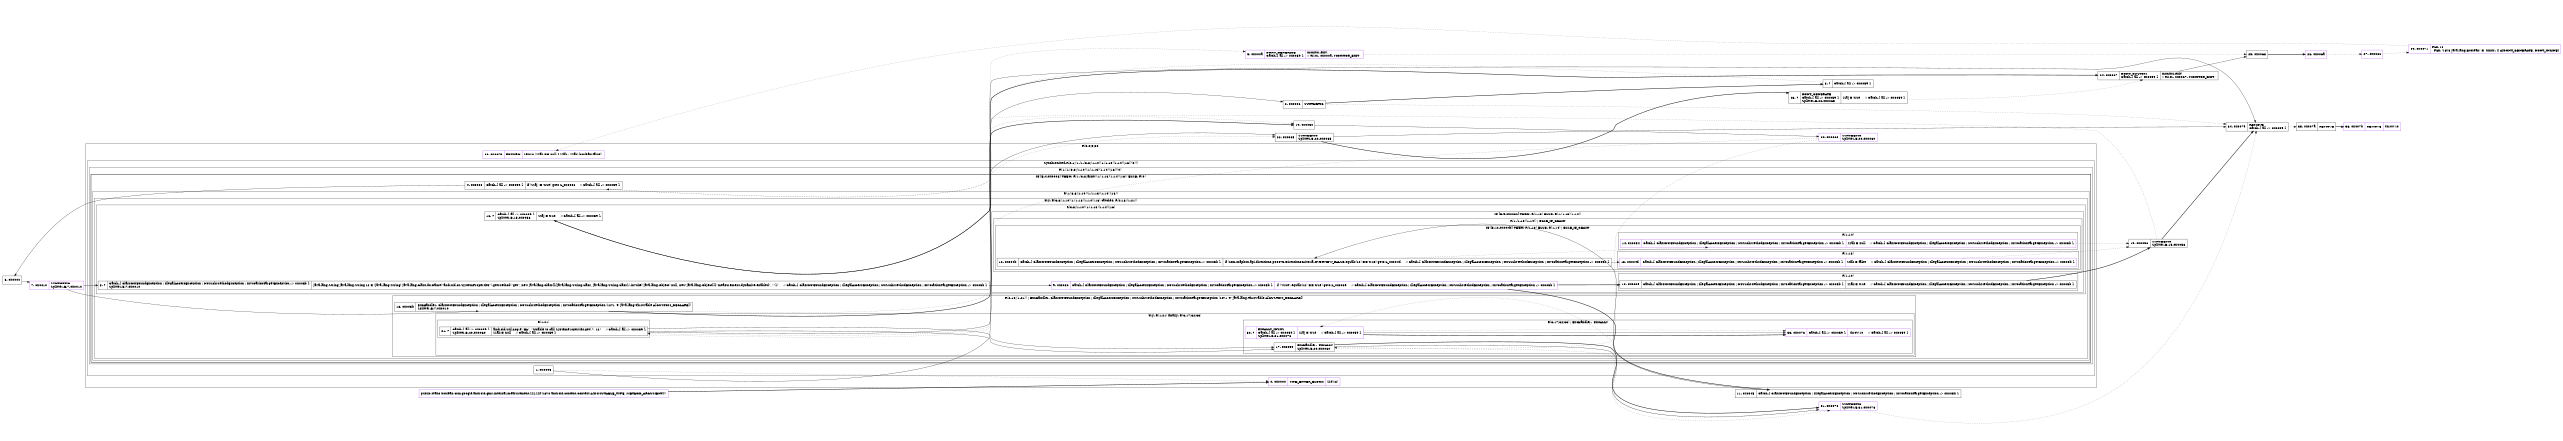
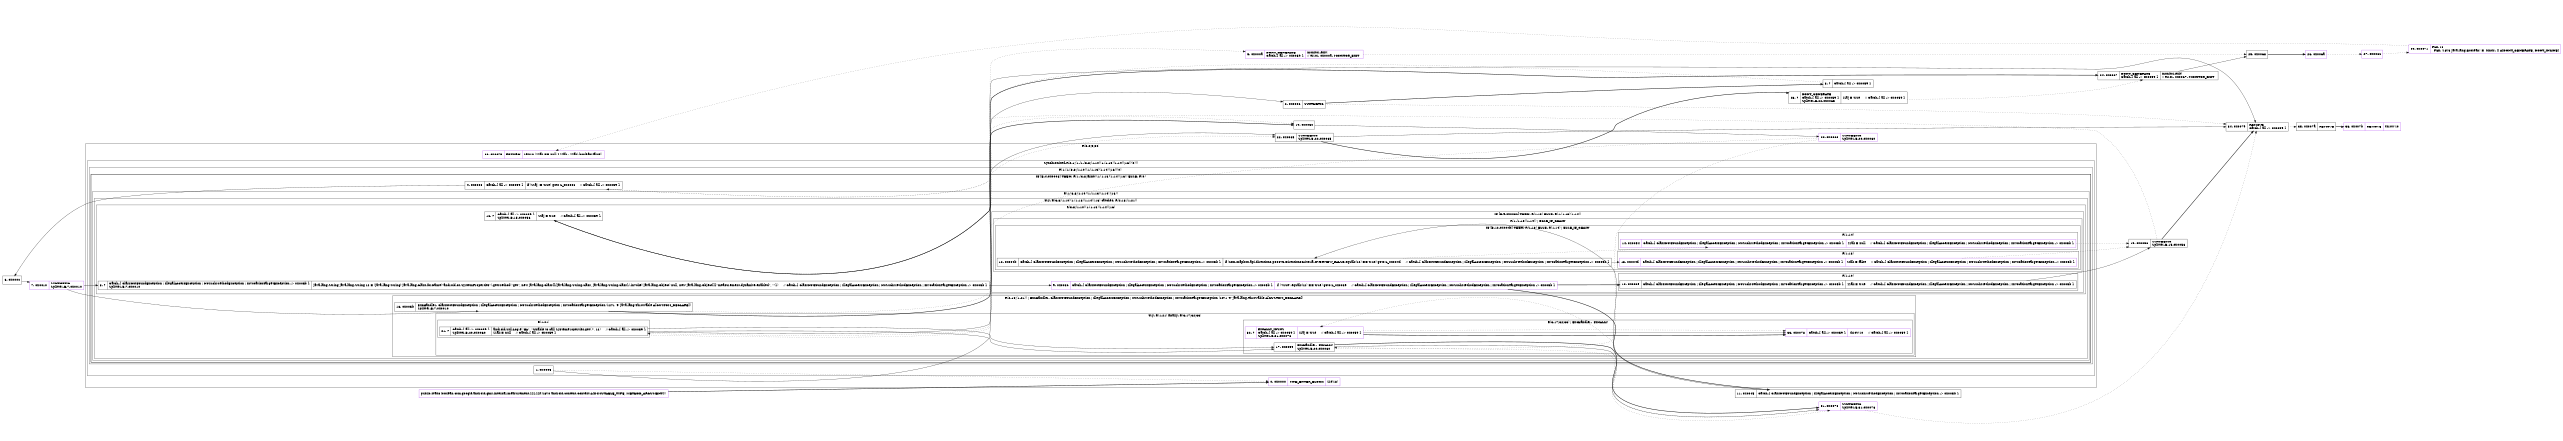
node "24: 0x0067": text "DONT_CUSTOM" -> "DONT_GENERATE"
edge "10: 0x003e" -> "15: 0x0056": style bold -> solid
